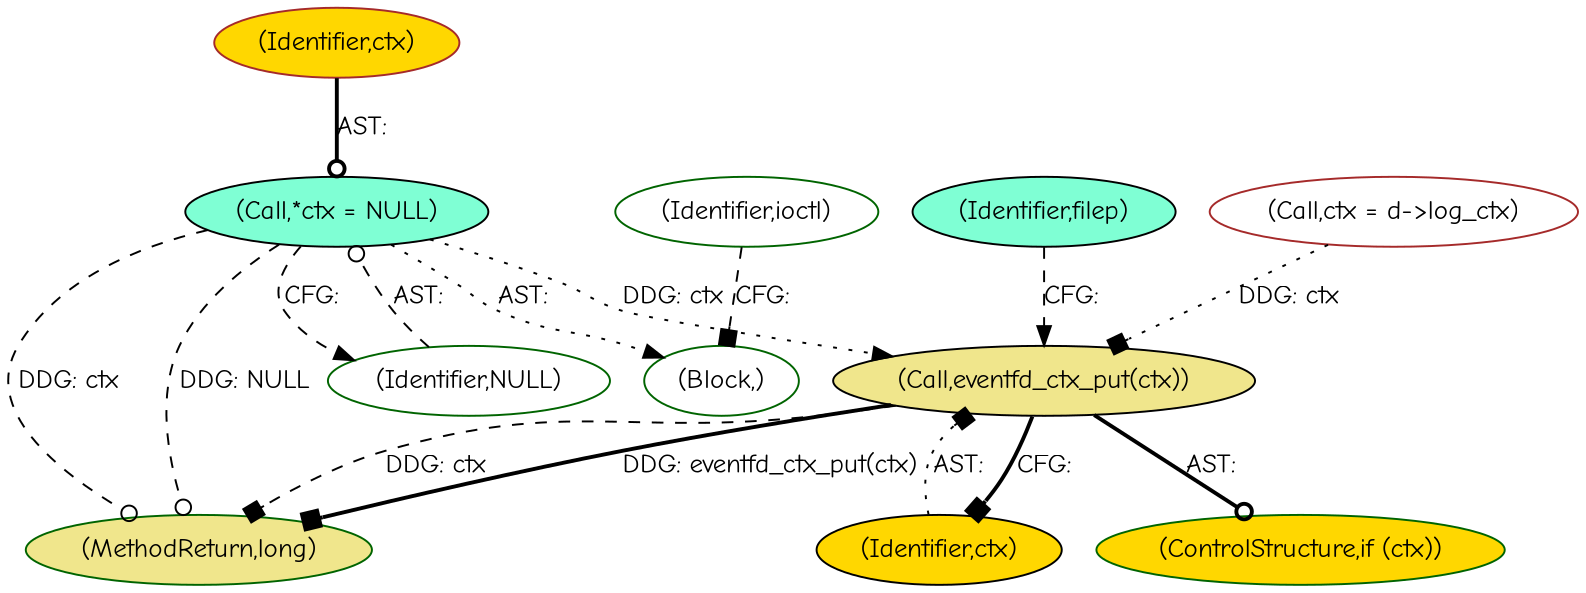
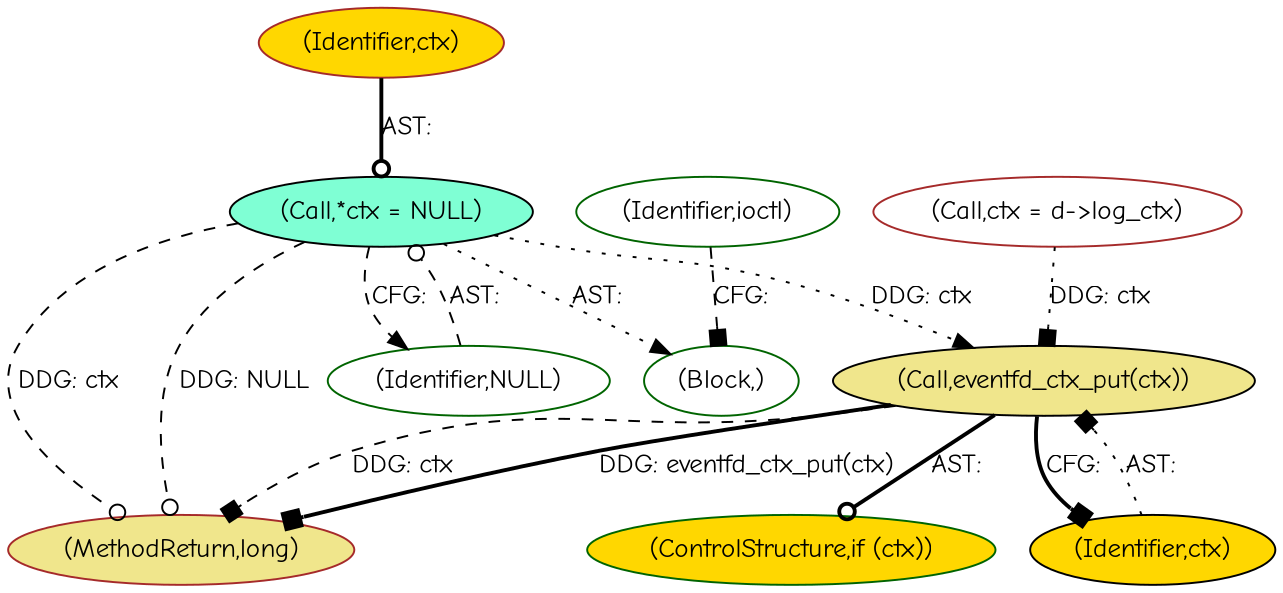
node "(Identifier,filep)": removed
node "(MethodReturn,long)": color darkgreen -> brown
